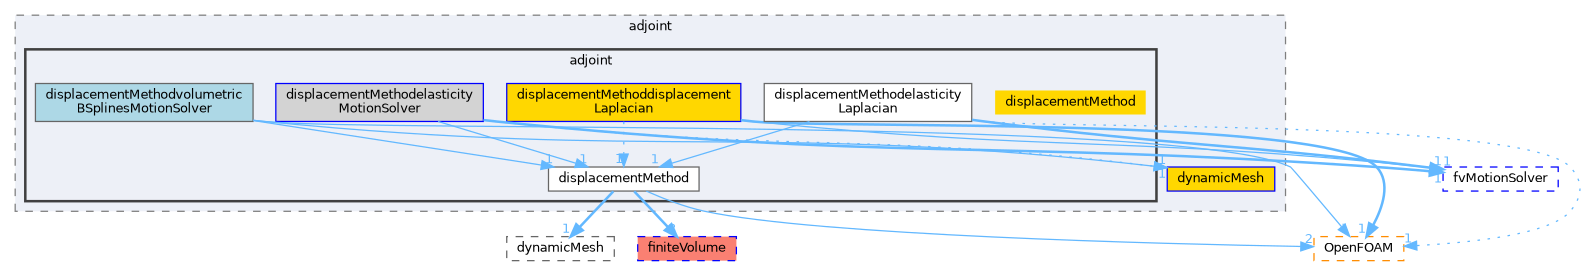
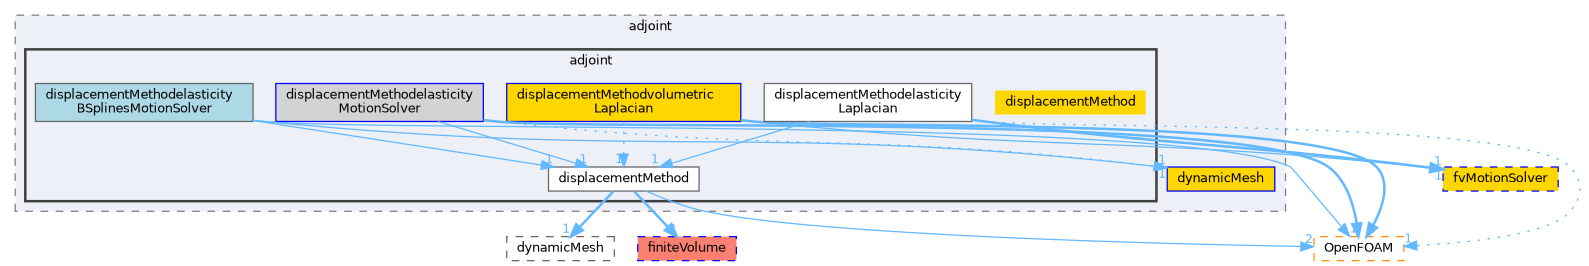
node "displacementMethodvolumetric BSplinesMotionSolver": label "displacementMethodvolumetric BSplinesMotionSolver" -> "displacementMethodelasticity BSplinesMotionSolver"
node "displacementMethoddisplacement Laplacian": label "displacementMethoddisplacement Laplacian" -> "displacementMethodvolumetric Laplacian"
edge "displacementMethodelasticity MotionSolver" -> "fvMotionSolver": now "displacementMethodelasticity MotionSolver" -> "OpenFOAM"
node "fvMotionSolver": fillcolor white -> gold
